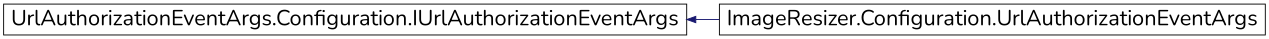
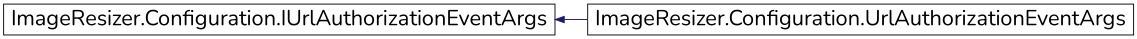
node "UrlAuthorizationEventArgs.Configuration.IUrlAuthorizationEventArgs": label "UrlAuthorizationEventArgs.Configuration.IUrlAuthorizationEventArgs" -> "ImageResizer.Configuration.IUrlAuthorizationEventArgs"
